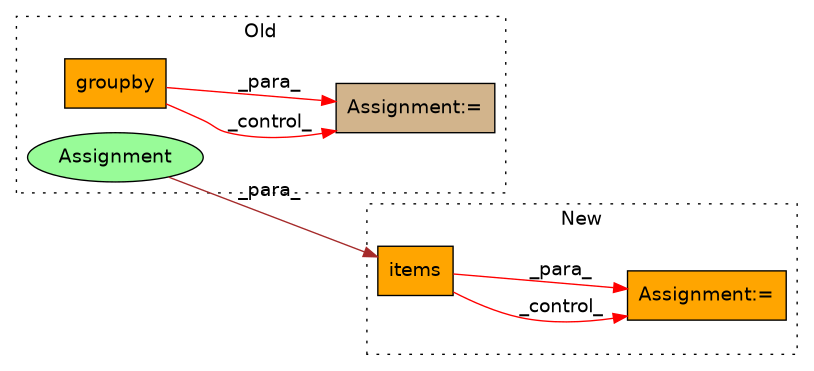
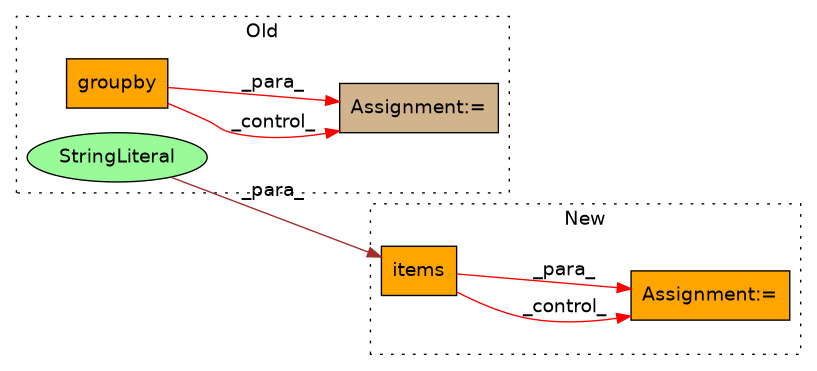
node "Assignment": label "Assignment" -> "StringLiteral"
